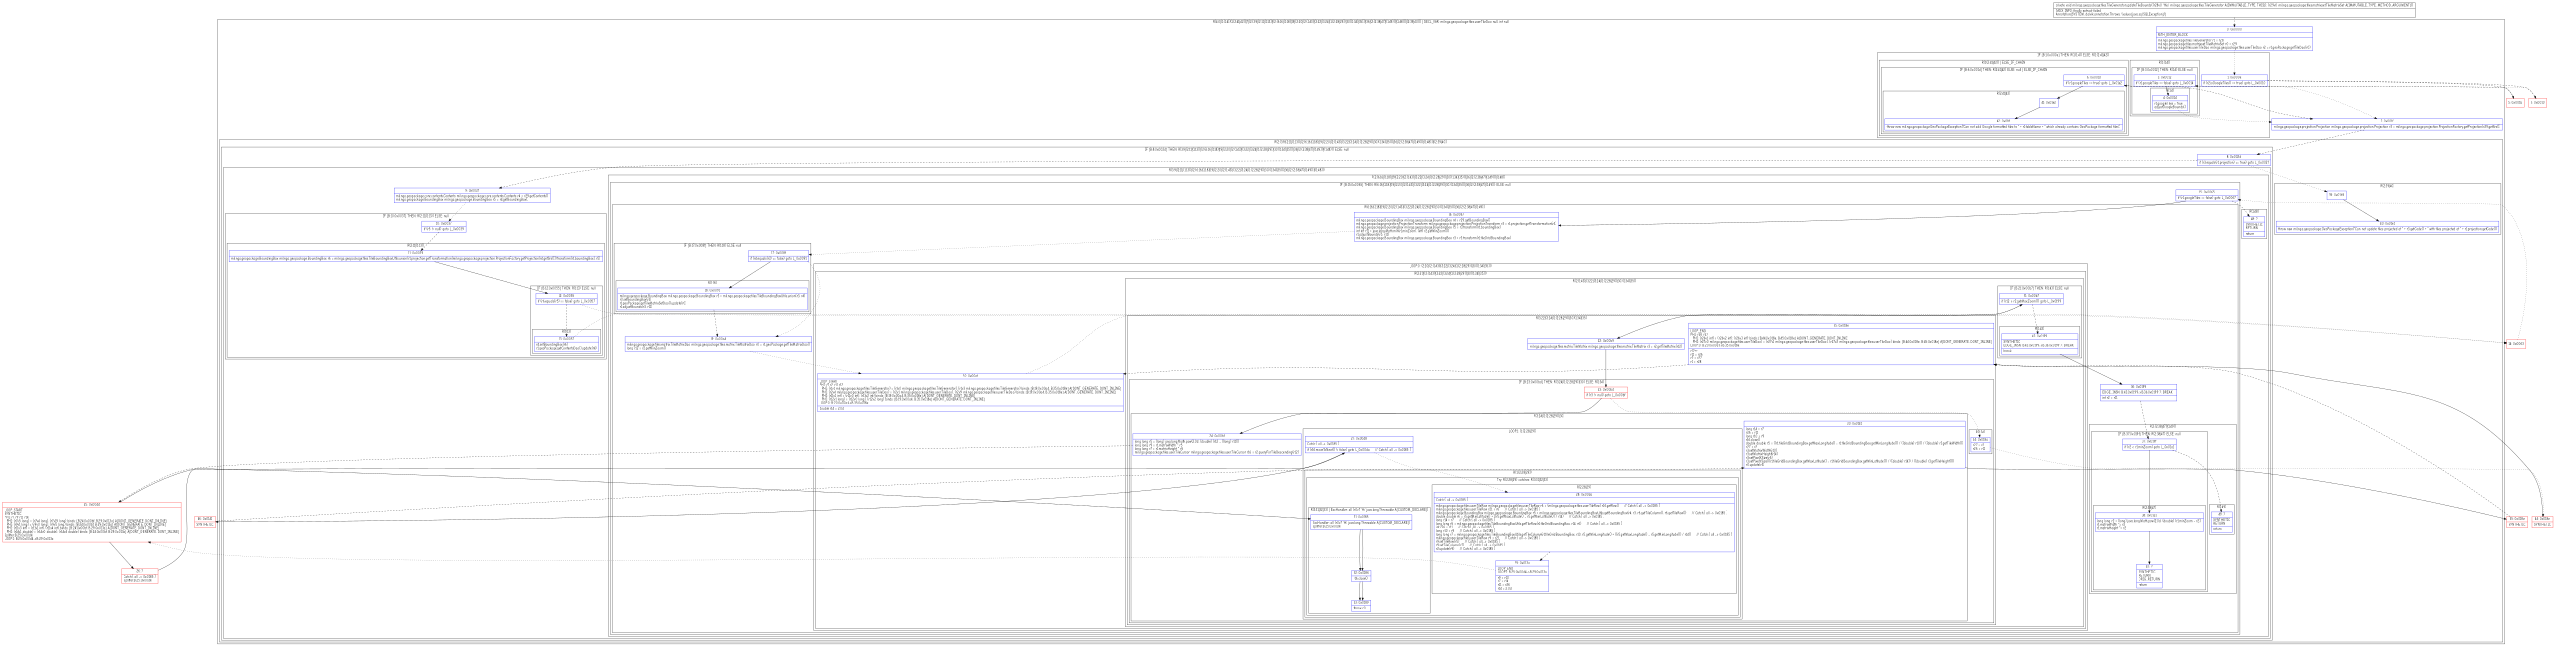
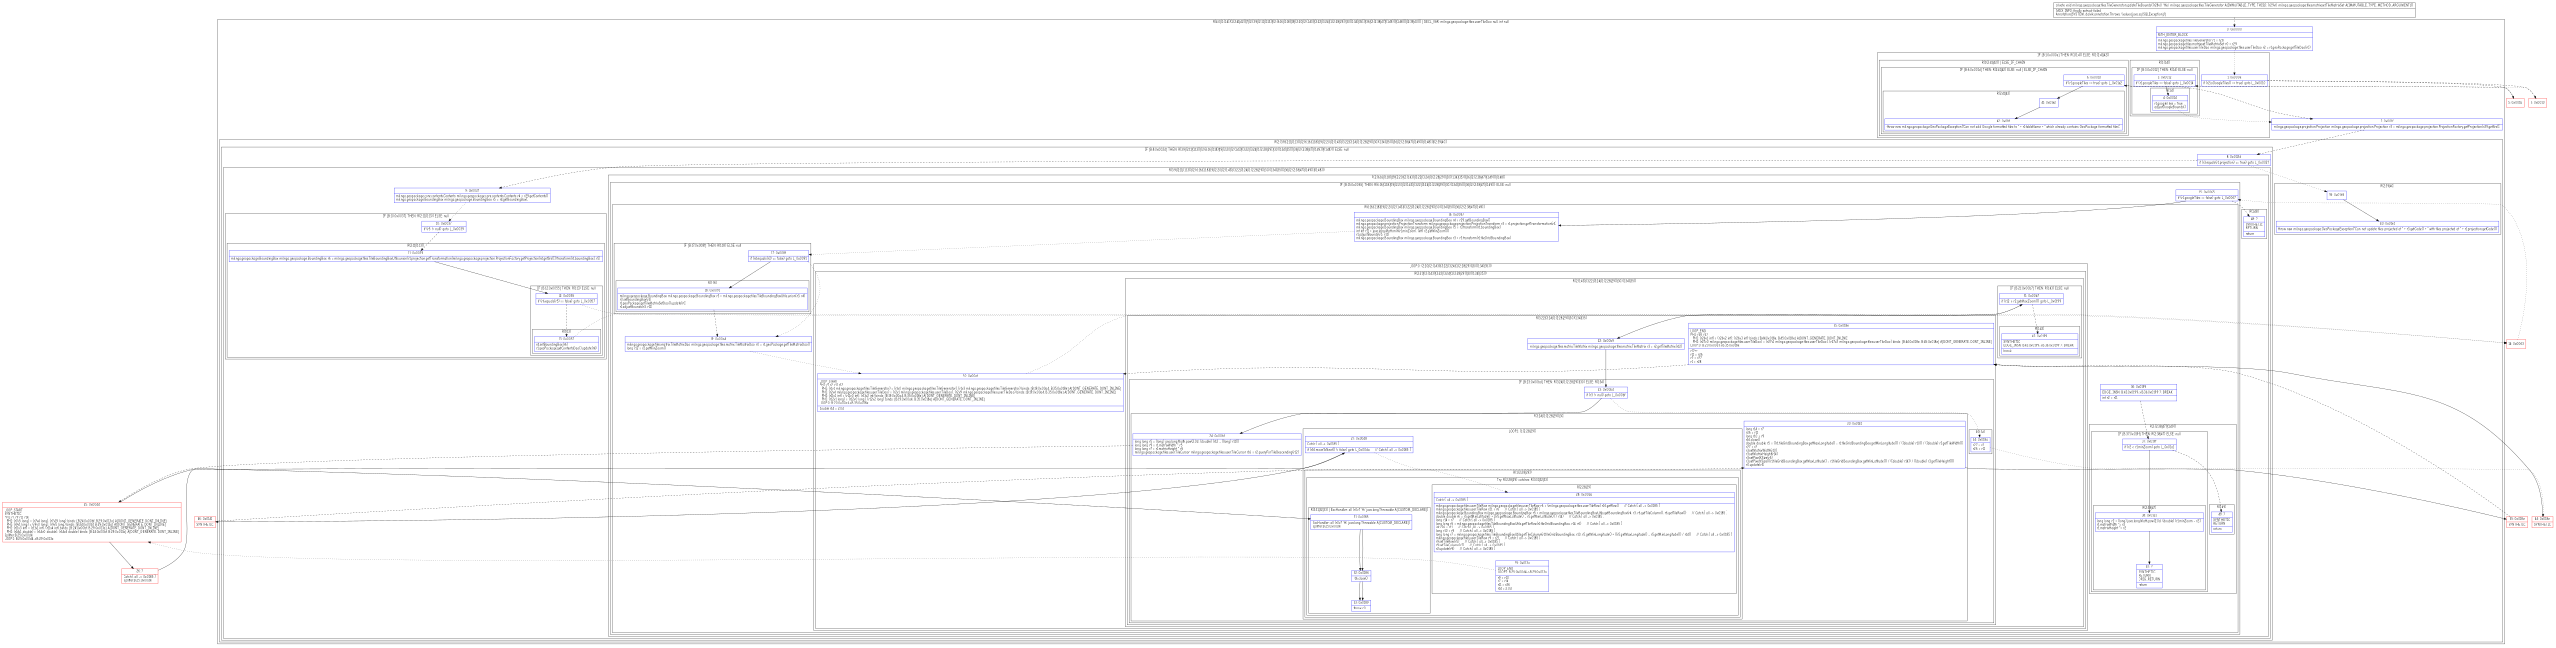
edge "3: 0x0012" -> "7: 0x001f": removed
edge "43: 0x0199" -> "36: 0x0199": removed
node "23: 0x00bd": color red -> blue
edge "28: 0x00da" -> "29: 0x013a": removed
